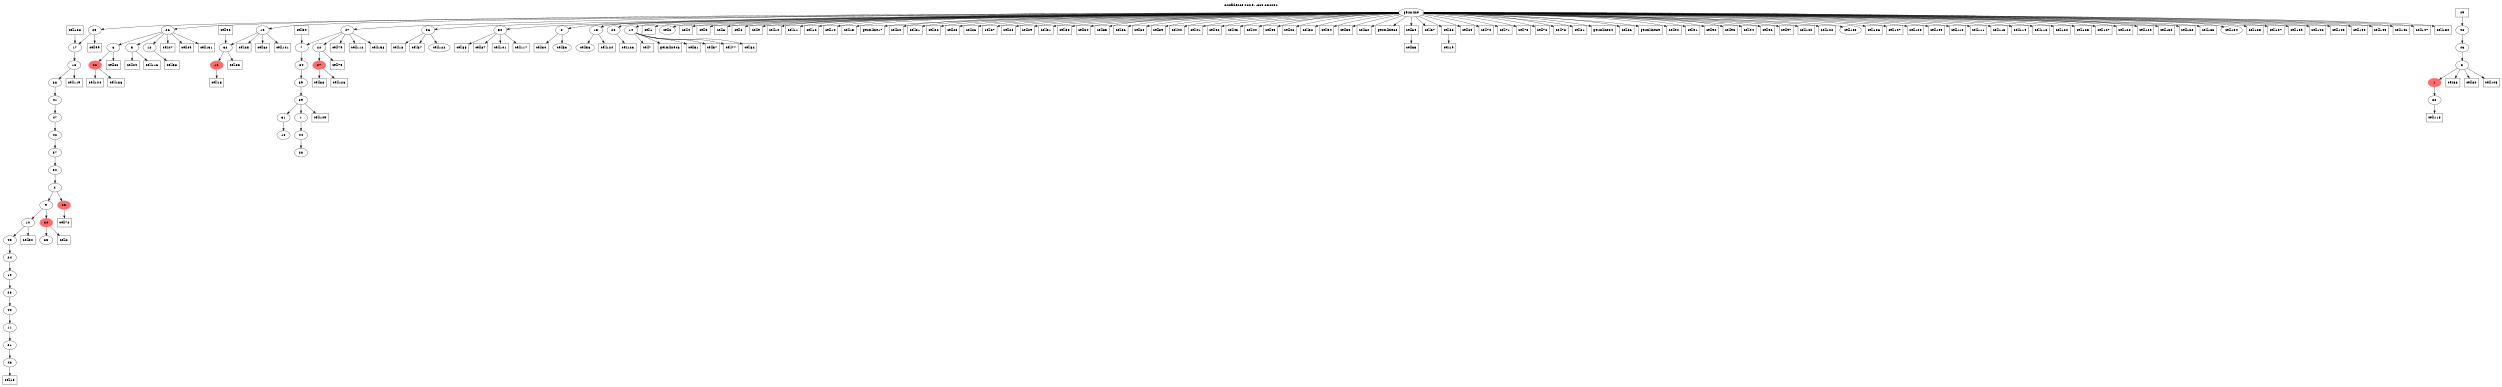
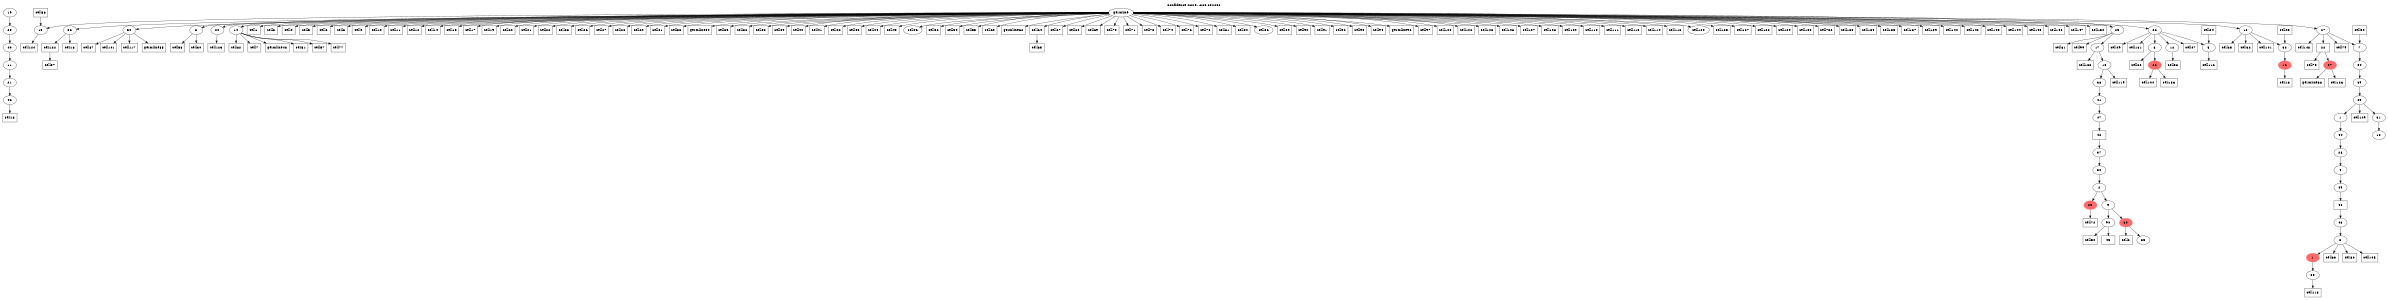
node "49": shape box -> ellipse
node "cell3": shape ellipse -> box
node "germline17": label "germline17" -> "cell17"
node "cell34": label "cell34" -> "germline34"
node "cell74": added
node "cell46": shape box -> ellipse
node "germline84": label "germline84" -> "cell84"
node "cell86": shape box -> ellipse
node "germline89": label "germline89" -> "cell89"
node "cell96": label "cell96" -> "germline96"
node "cell103": shape ellipse -> box
node "cell140": added
node "cell120": shape box -> ellipse
node "cell132": label "cell132" -> "cell732"
node "cell134": shape ellipse -> box
node "48": shape ellipse -> box
edge "cell138" -> "17": reversed
edge "36" -> "cell37": now "cell122" -> "cell37"
edge "15" -> "cell56": reversed
edge "cell68" -> "cell19": now "germline" -> "cell19"
node "22": shape ellipse -> box
node "cell112": removed
node "cell158": label "cell158" -> "cell148"
node "cell122": shape ellipse -> box
node "cell85": label "cell85" -> "germline85"
node "cell53": shape ellipse -> box
node "cell56": shape ellipse -> box
node "cell61": added
edge "5" -> "cell24": reversed
node "cell83": removed
node "cell88": label "cell88" -> "germline88"
node "42": shape ellipse -> box
node "4": added
node "10": label "10" -> "90"
node "45": shape ellipse -> box
node "24": removed
